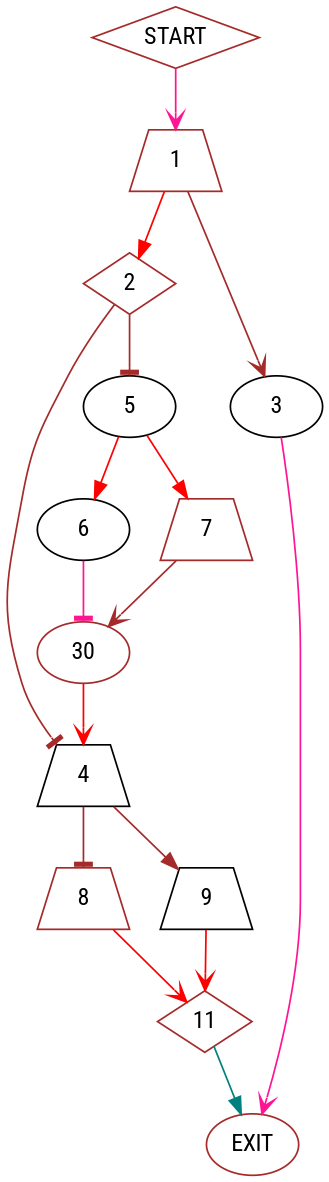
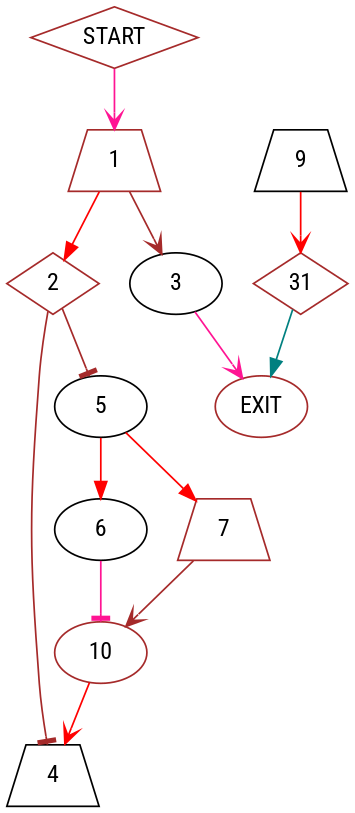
node "30": label "30" -> "10"
edge "4" -> "9": removed
node "8": removed
node "11": label "11" -> "31"
